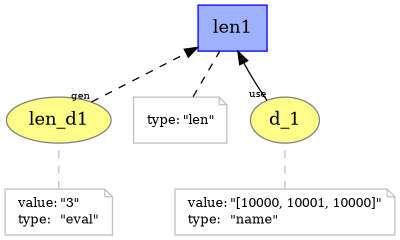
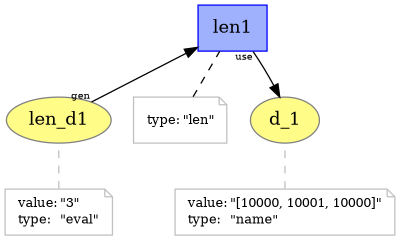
edge "len_d1" -> "len1": style dashed -> solid
edge "d_1" -> "len1": reversed
